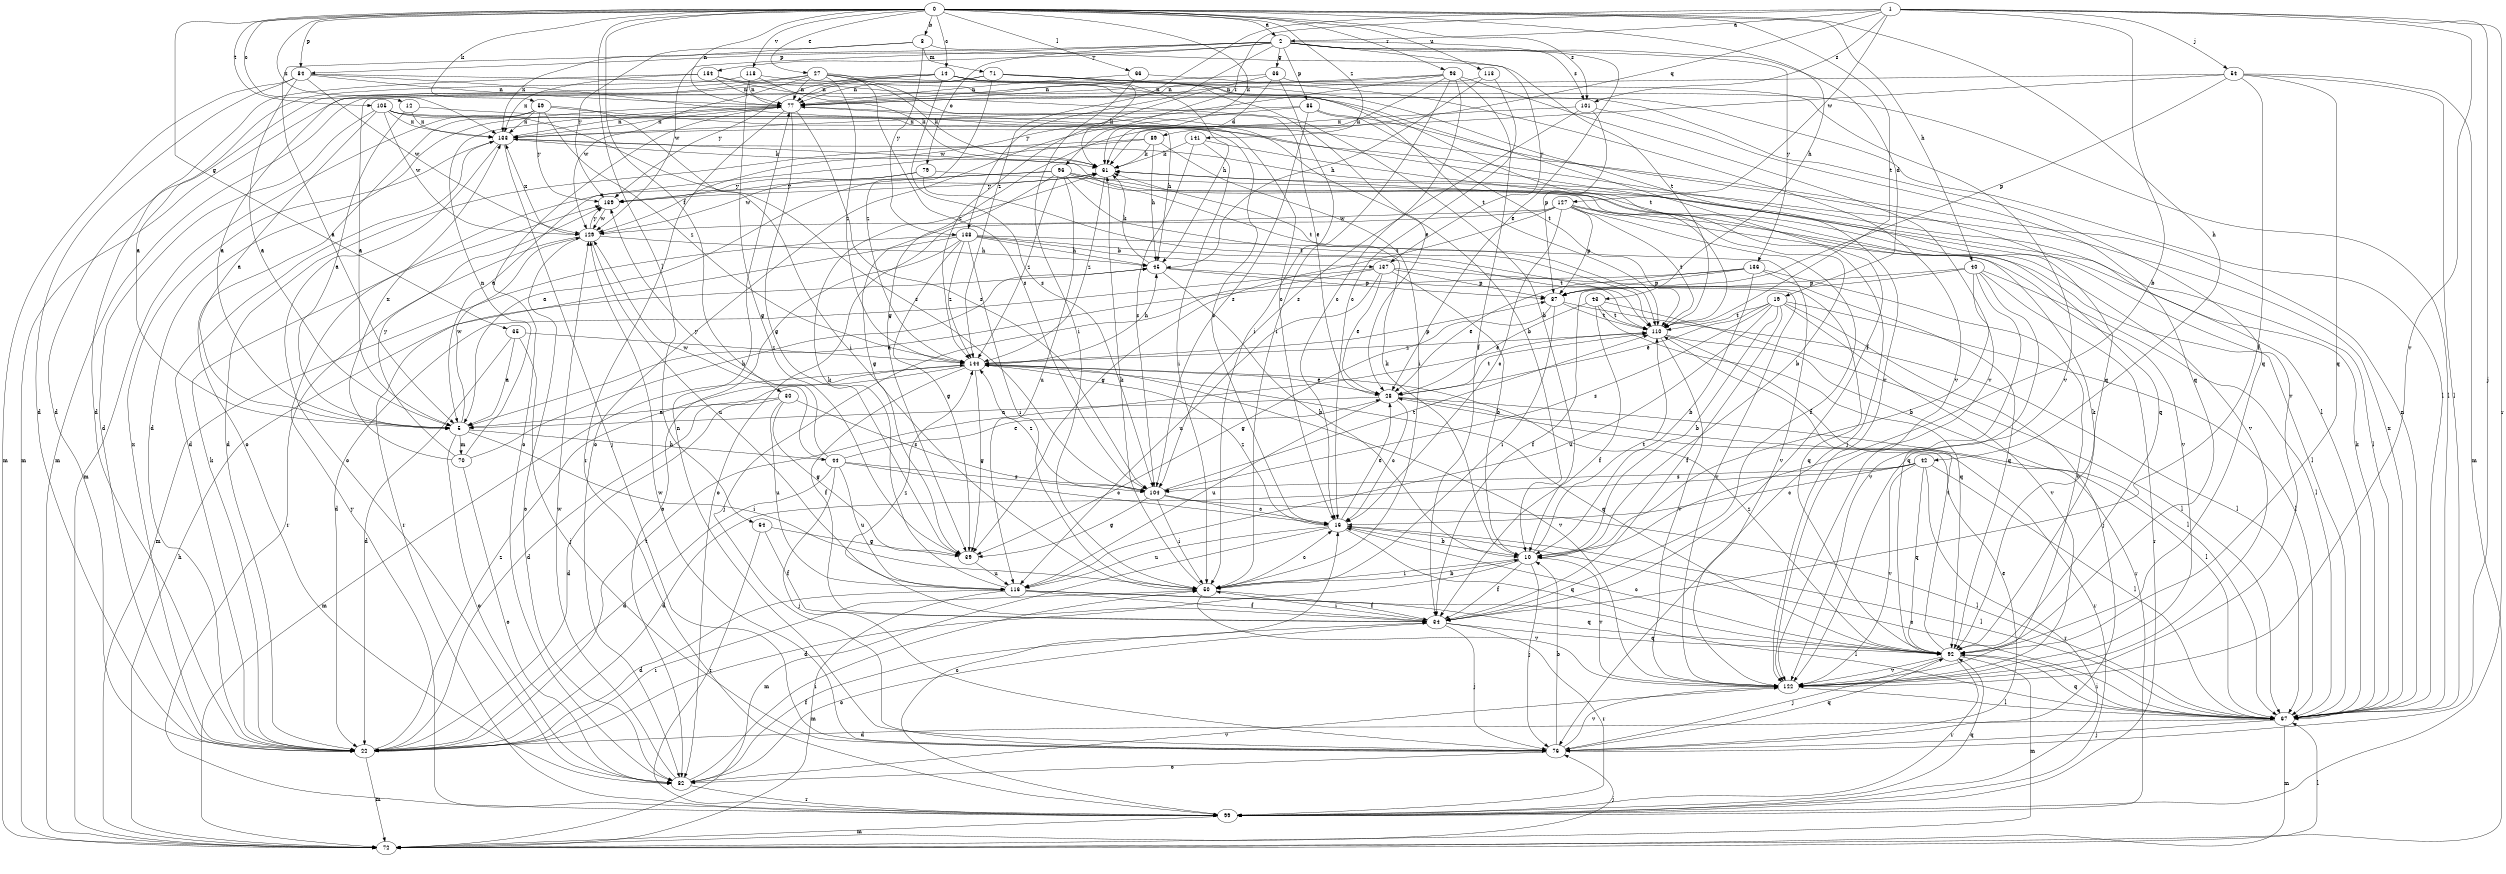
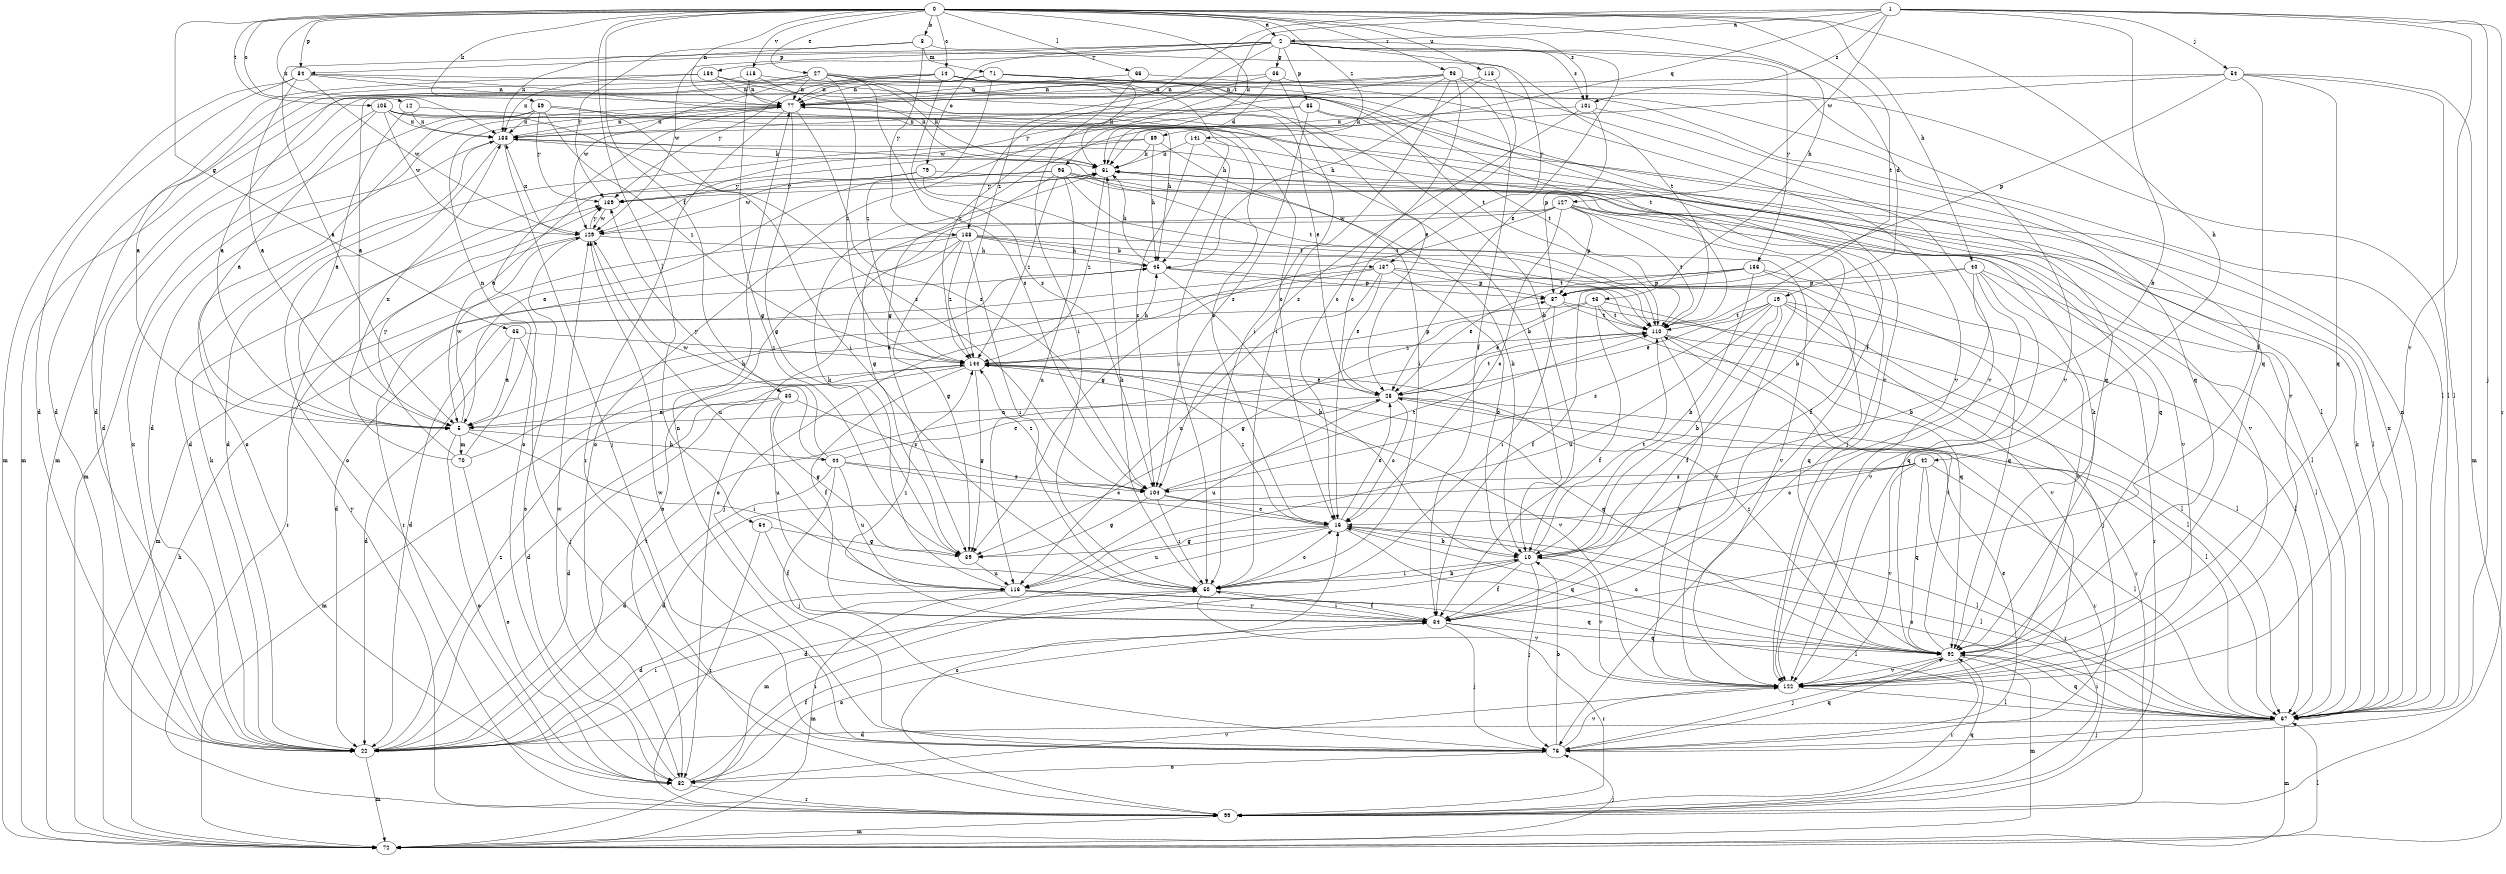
edge "10" -> "61": reversed
edge "43" -> "22": added, label "d"
edge "16" -> "39": added, label "g"
edge "116" -> "34": label "f" -> "y"
